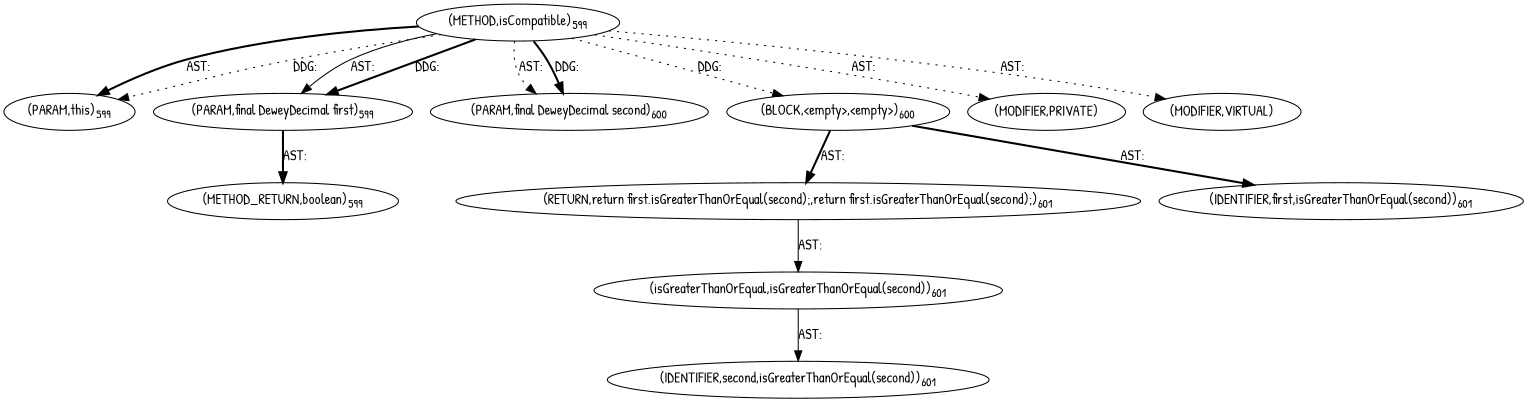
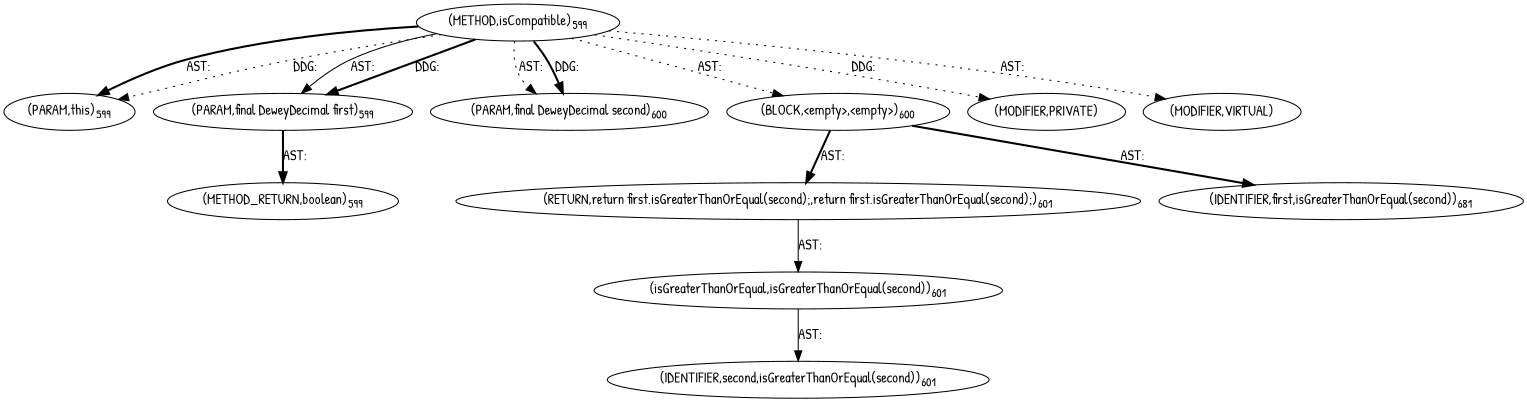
edge "(METHOD,isCompatible)" -> "(BLOCK,<empty>,<empty>)": label "DDG: " -> "AST: "
edge "(METHOD,isCompatible)" -> "(MODIFIER,PRIVATE)": label "AST: " -> "DDG: "
node "(IDENTIFIER,first,isGreaterThanOrEqual(second))": text "601" -> "681"
